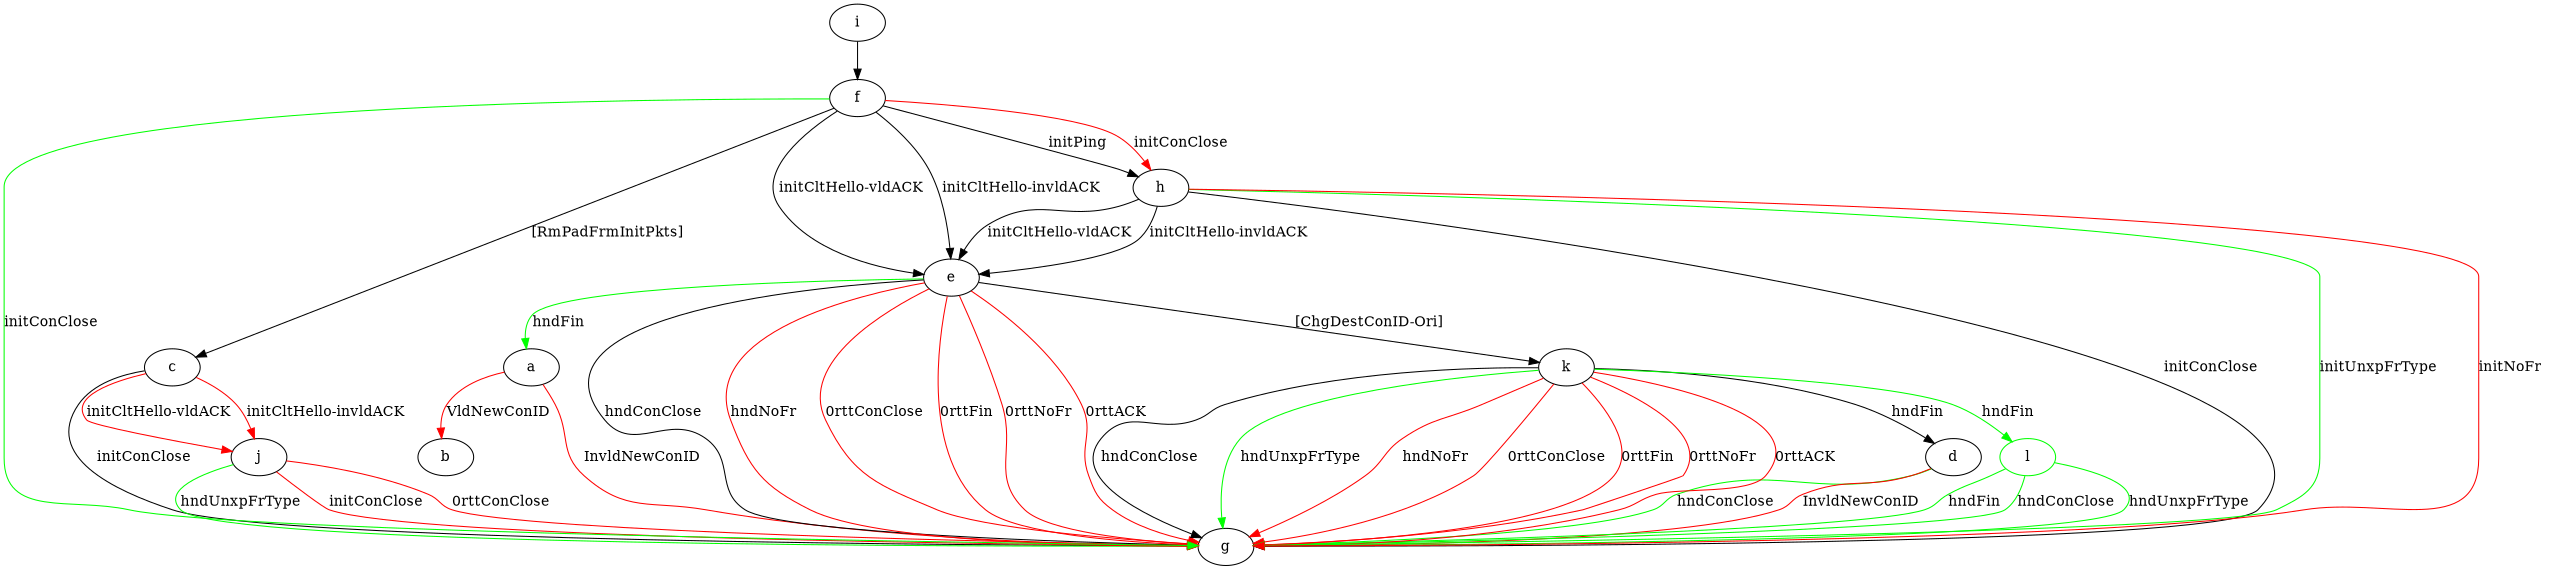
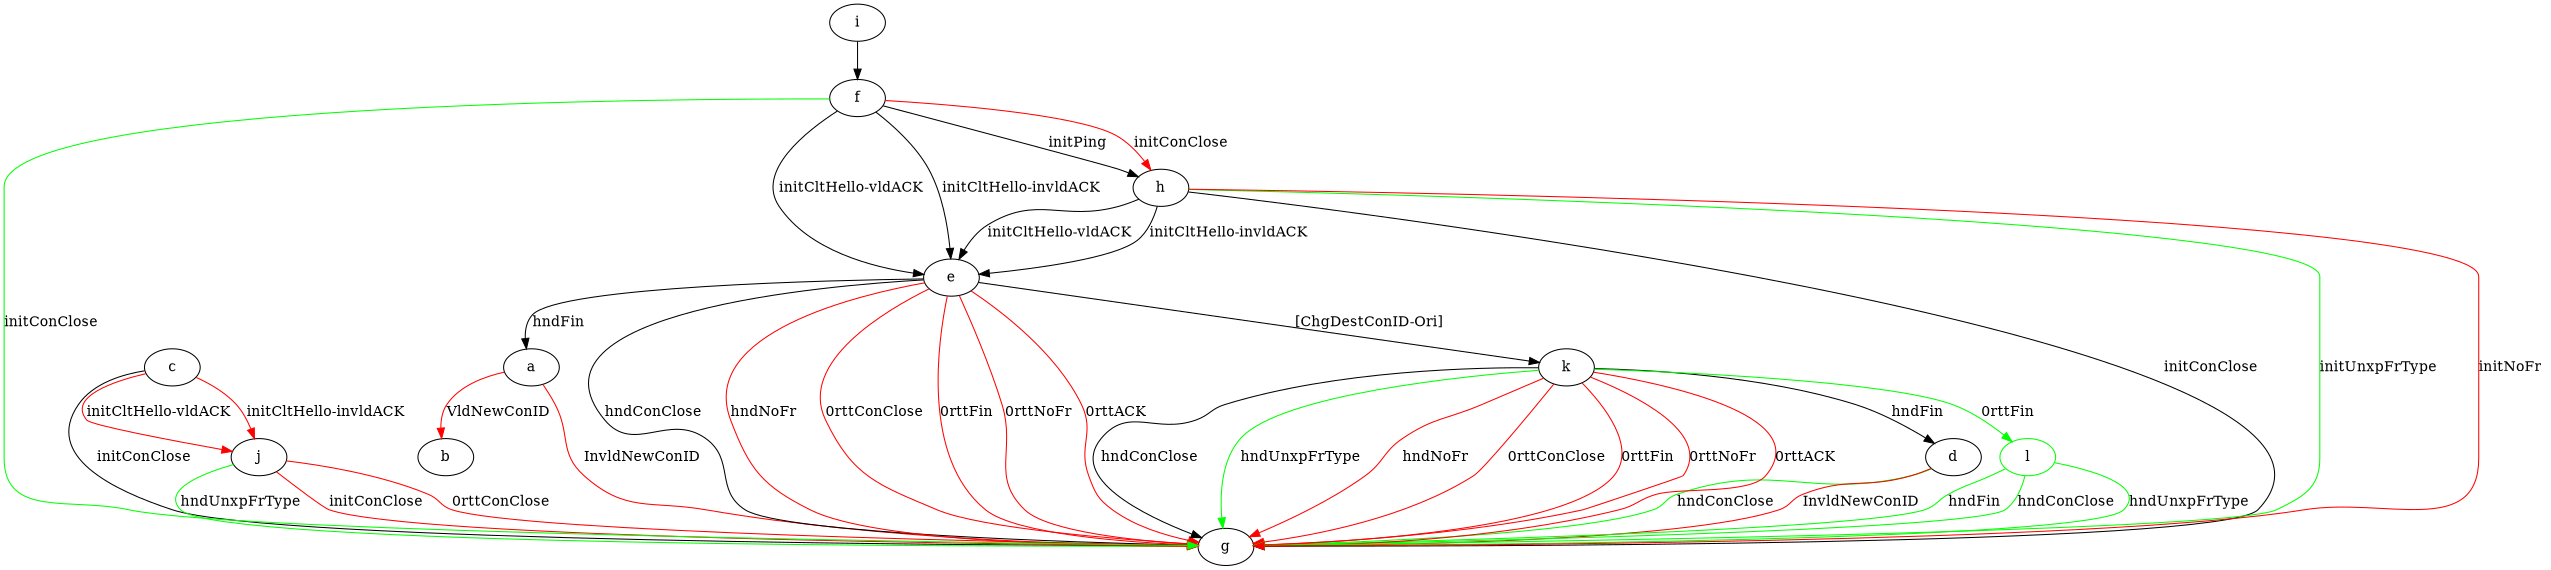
edge "f" -> "c": removed, label "[RmPadFrmInitPkts]"
edge "e" -> "a": color green -> black
edge "k" -> "l": label "hndFin " -> "0rttFin "
